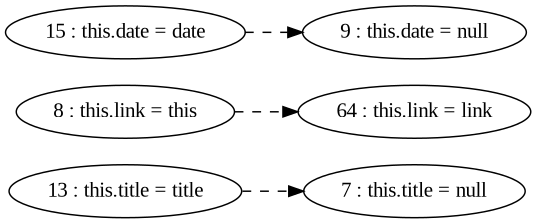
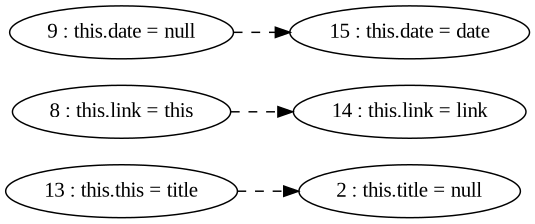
edge "15 : this.date = date" -> "9 : this.date = null": reversed
node "64 : this.link = link": label "64 : this.link = link" -> "14 : this.link = link"
node "13 : this.title = title": label "13 : this.title = title" -> "13 : this.this = title"
node "7 : this.title = null": label "7 : this.title = null" -> "2 : this.title = null"
